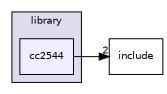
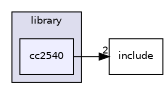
node "cc2544": label "cc2544" -> "cc2540"
